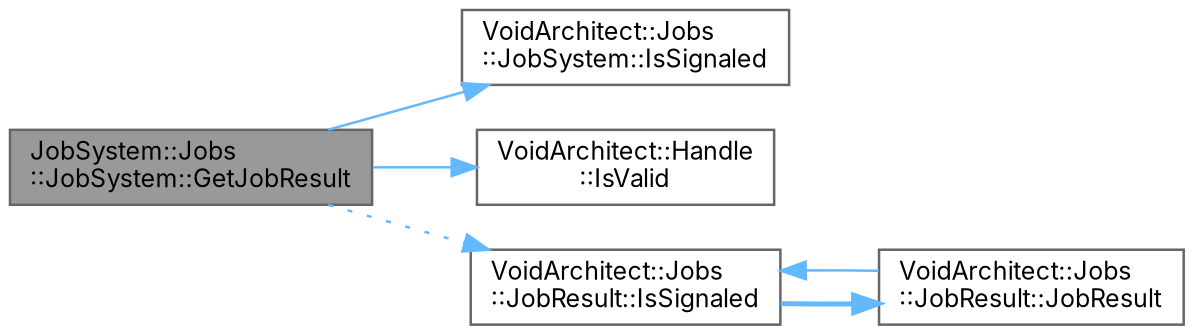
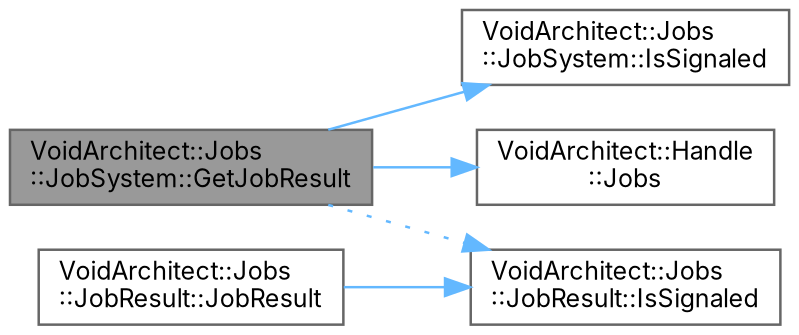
node "JobSystem::Jobs ::JobSystem::GetJobResult": label "JobSystem::Jobs ::JobSystem::GetJobResult" -> "VoidArchitect::Jobs ::JobSystem::GetJobResult"
node "VoidArchitect::Handle ::IsValid": label "VoidArchitect::Handle ::IsValid" -> "VoidArchitect::Handle ::Jobs"
edge "VoidArchitect::Jobs ::JobResult::IsSignaled" -> "VoidArchitect::Jobs ::JobResult::JobResult": removed
